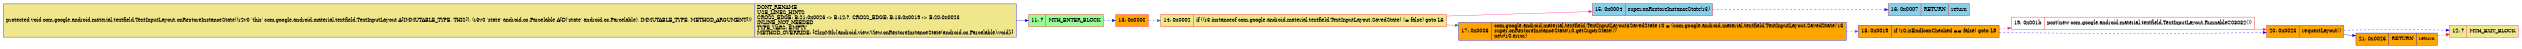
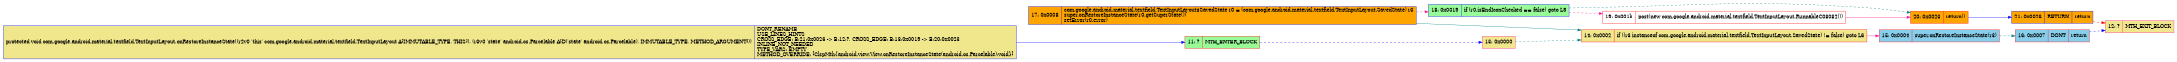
node "16: 0x0007": text "RETURN" -> "DONT"
edge "15: 0x0004" -> "16: 0x0007": color blue -> teal
node "13: 0x0000": fillcolor orange -> khaki
edge "14: 0x0002" -> "17: 0x0008": reversed
edge "20: 0x0023" -> "12: ?": now "16: 0x0007" -> "12: ?"
node "18: 0x0019": fillcolor orange -> palegreen
node "20: 0x0023": text "requestLayout()" -> "return()"
edge "18: 0x0019" -> "20: 0x0023": color blue -> teal
node "17: 0x0008": text "new(r0.error)" -> "setError(r0.error)"
